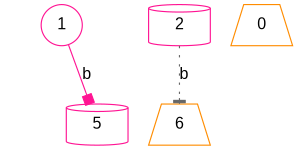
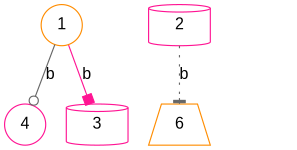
node "1": color deeppink -> darkorange
node "0": removed
node "4": added
node "5": label "5" -> "3"
